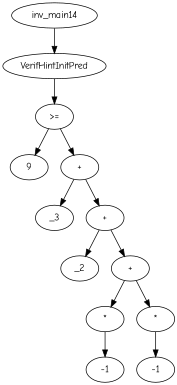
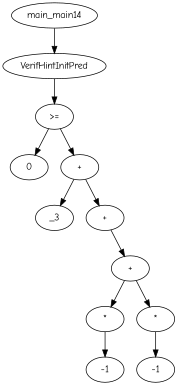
node "inv_main14": label "inv_main14" -> "main_main14"
node "9": label "9" -> "0"
node "_2": removed
